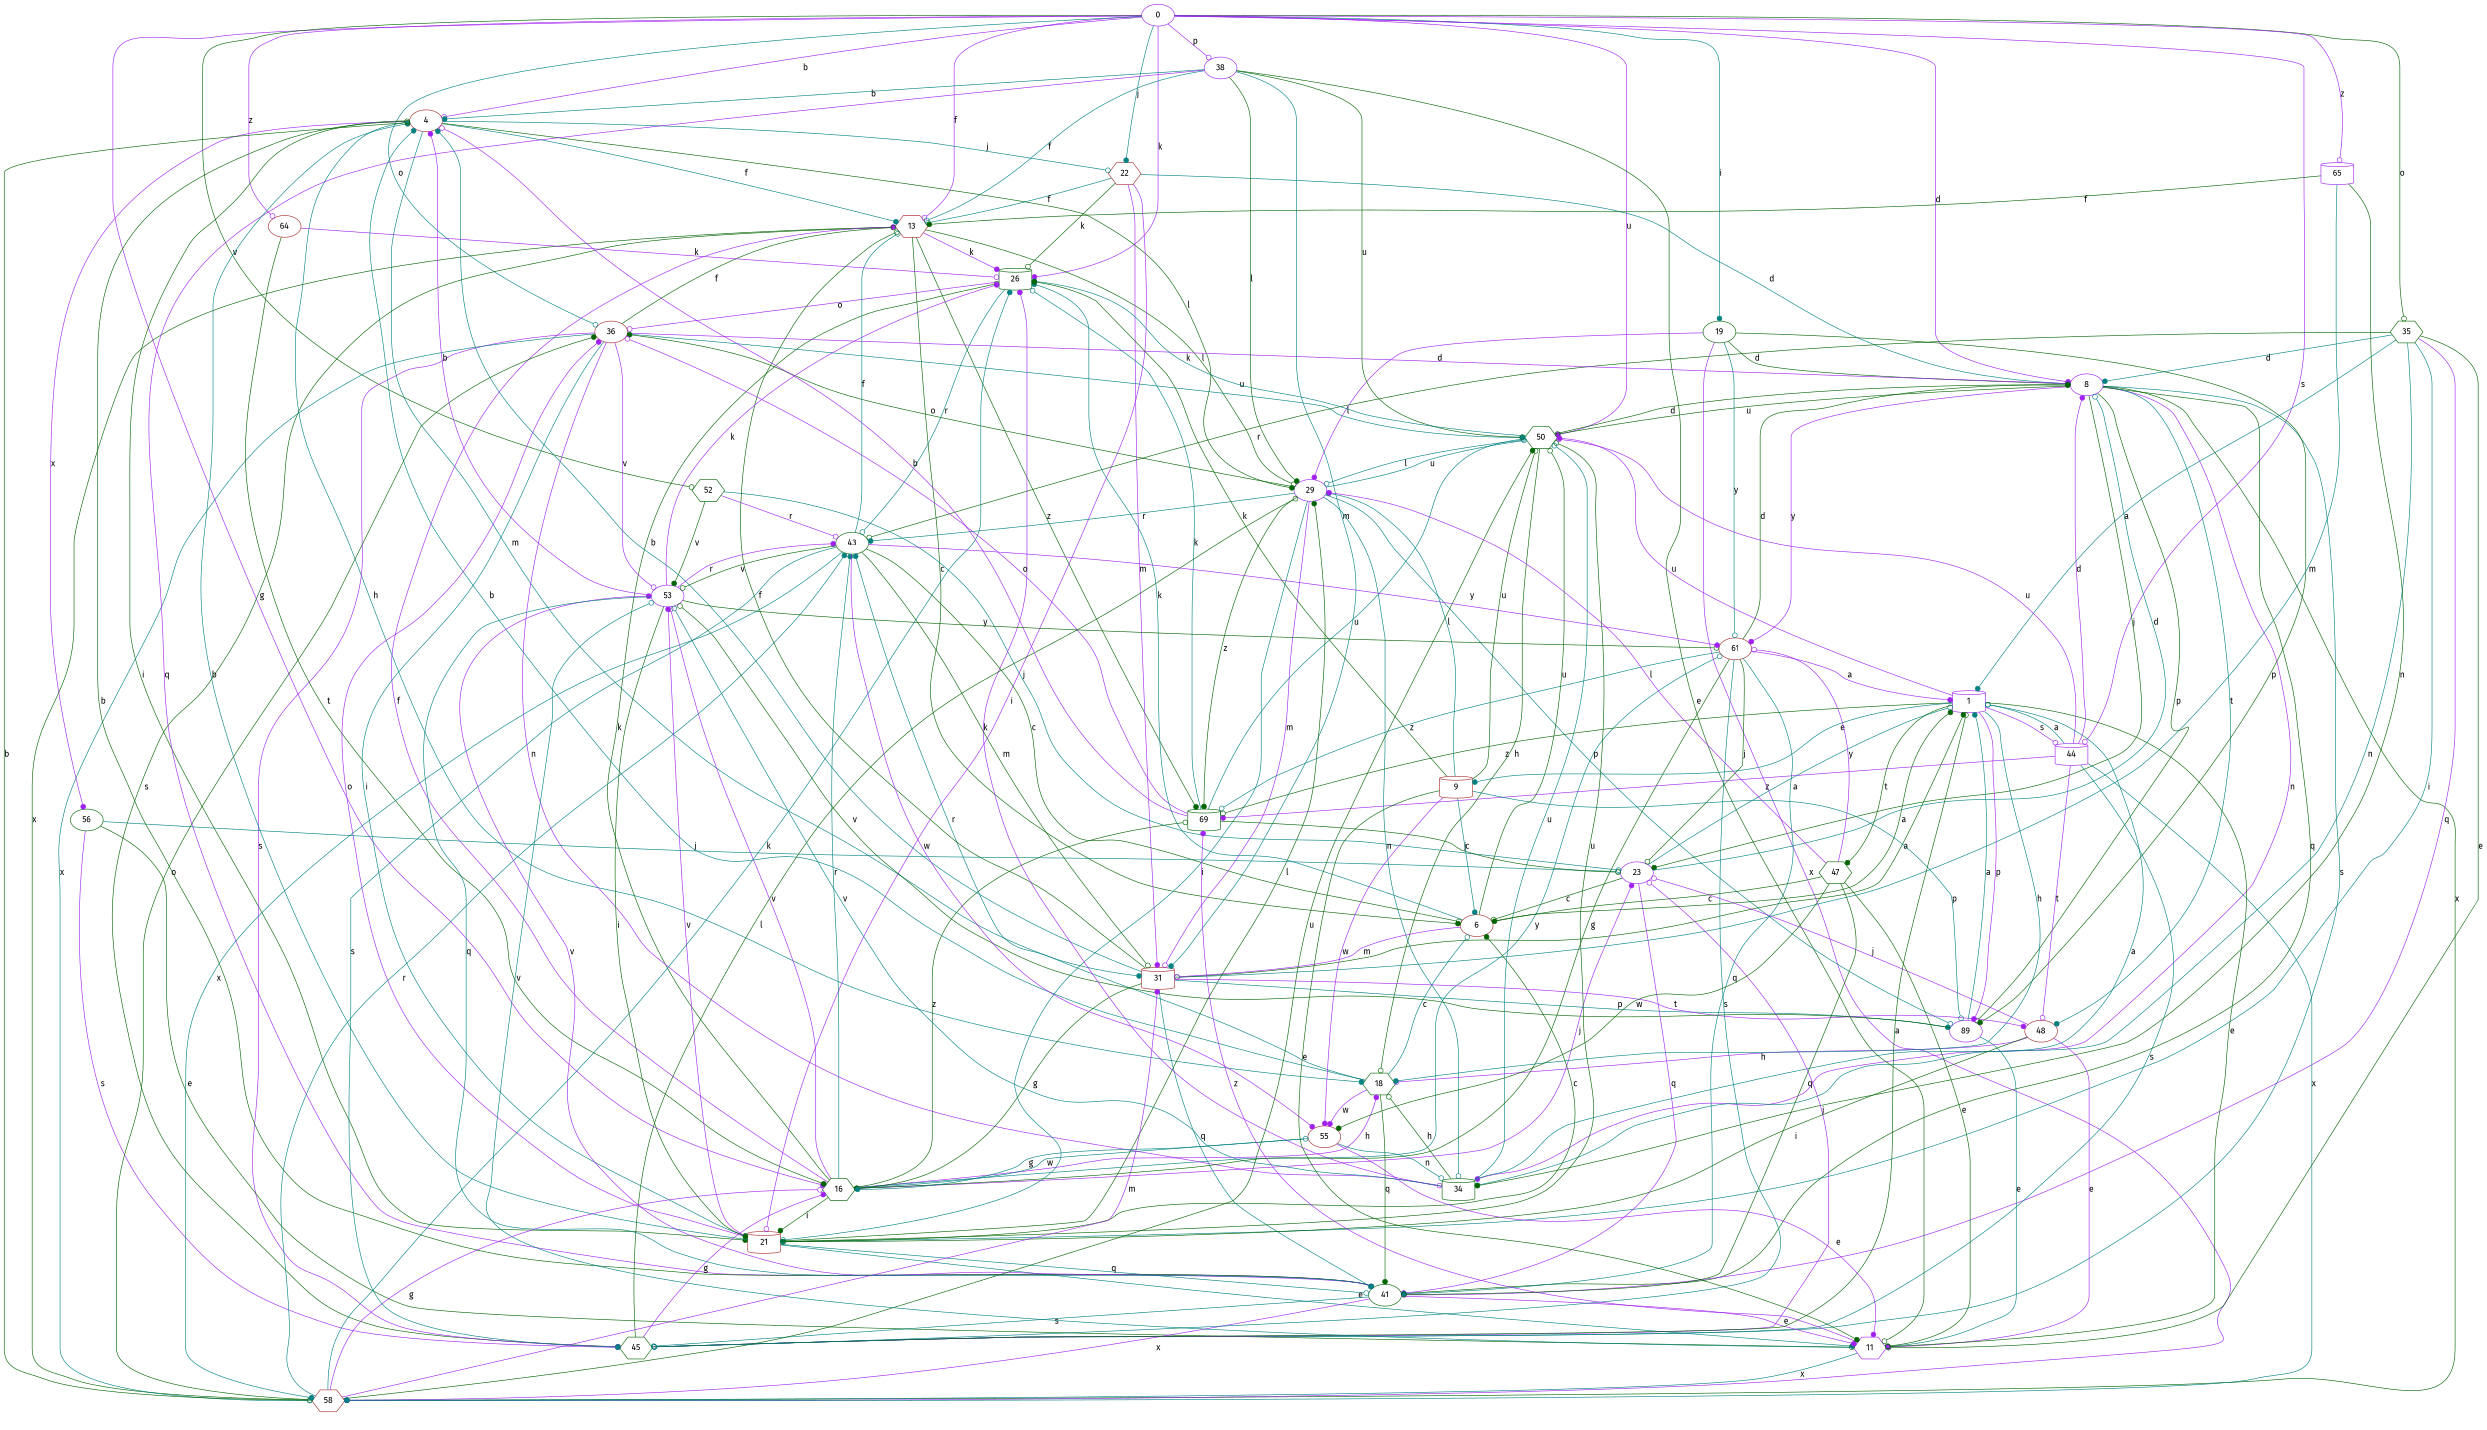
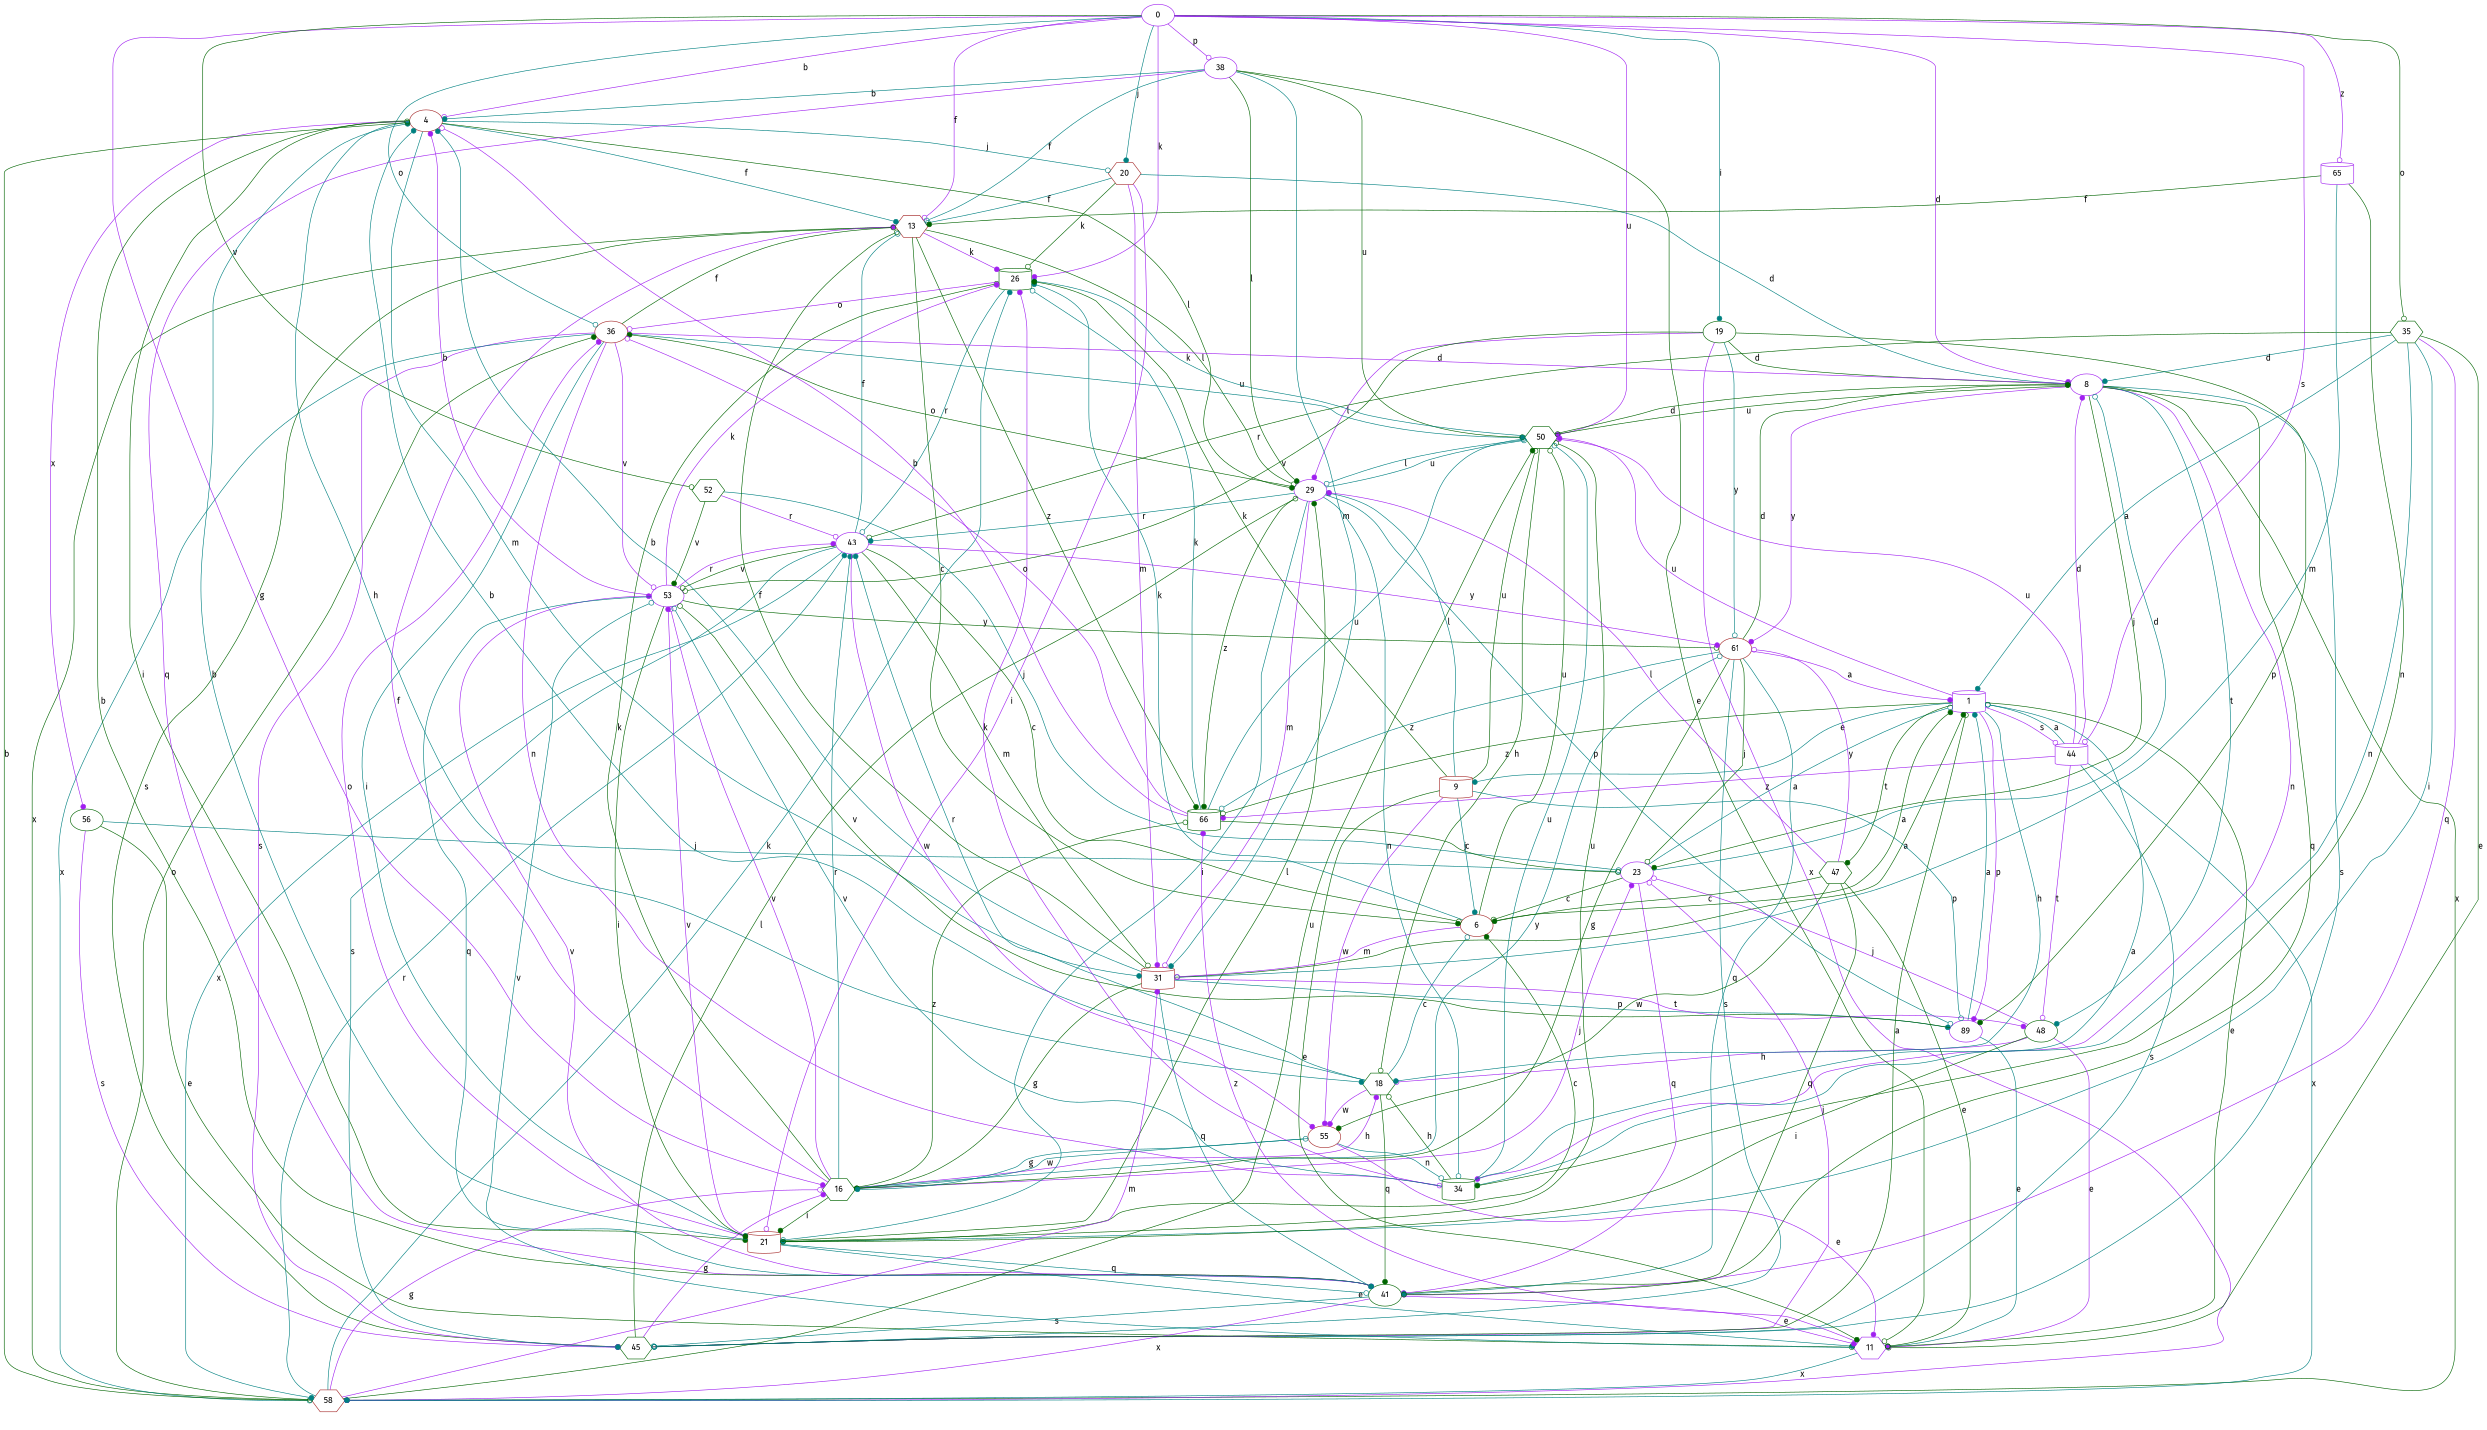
node "22": label "22" -> "20"
node "64": removed
edge "19" -> "53": added, label "v"
node "43": color darkgreen -> purple
edge "8" -> "89": removed, label "p"
node "69": label "69" -> "66"
node "48": color brown -> darkgreen
